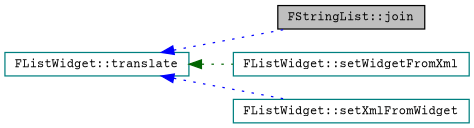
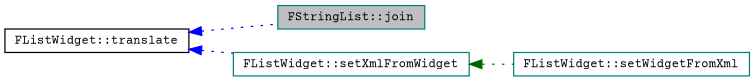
node "FStringList::join": color black -> teal
node "FListWidget::translate": color teal -> black
edge "FListWidget::setWidgetFromXml" -> "FListWidget::translate": now "FListWidget::setWidgetFromXml" -> "FListWidget::setXmlFromWidget"
